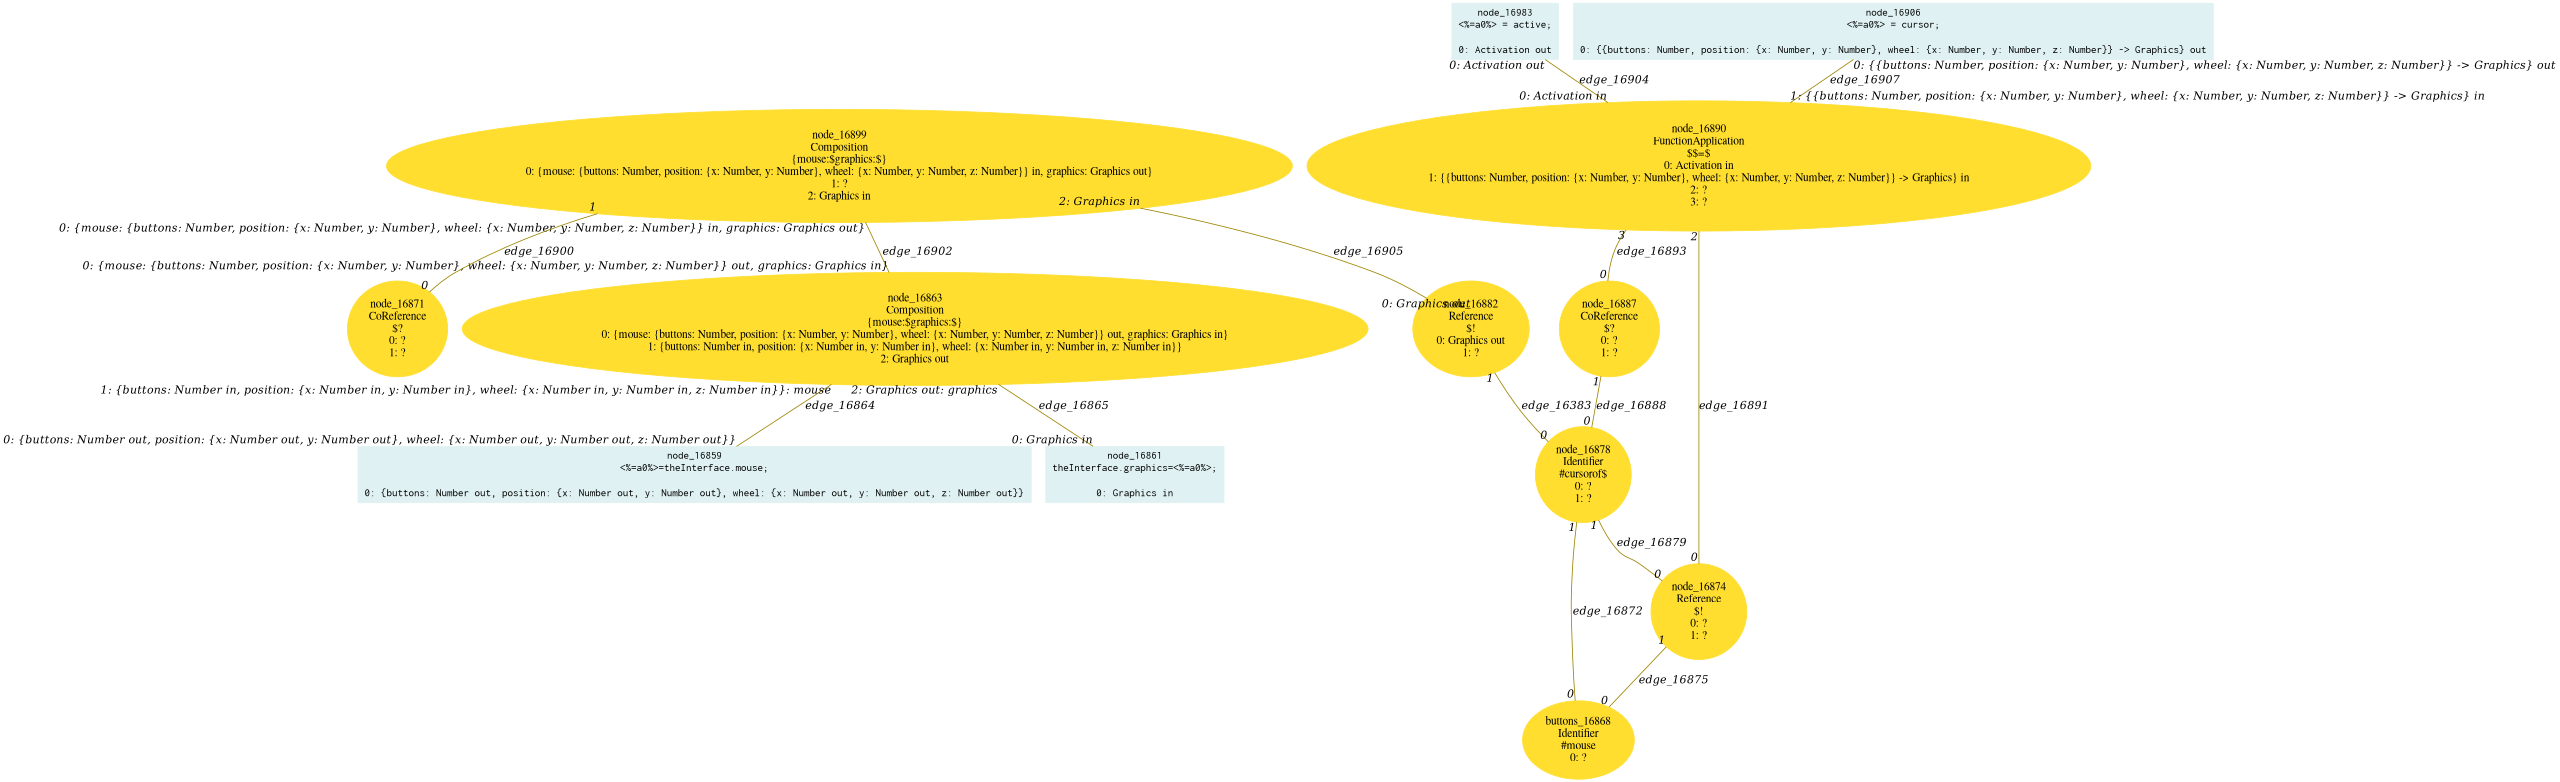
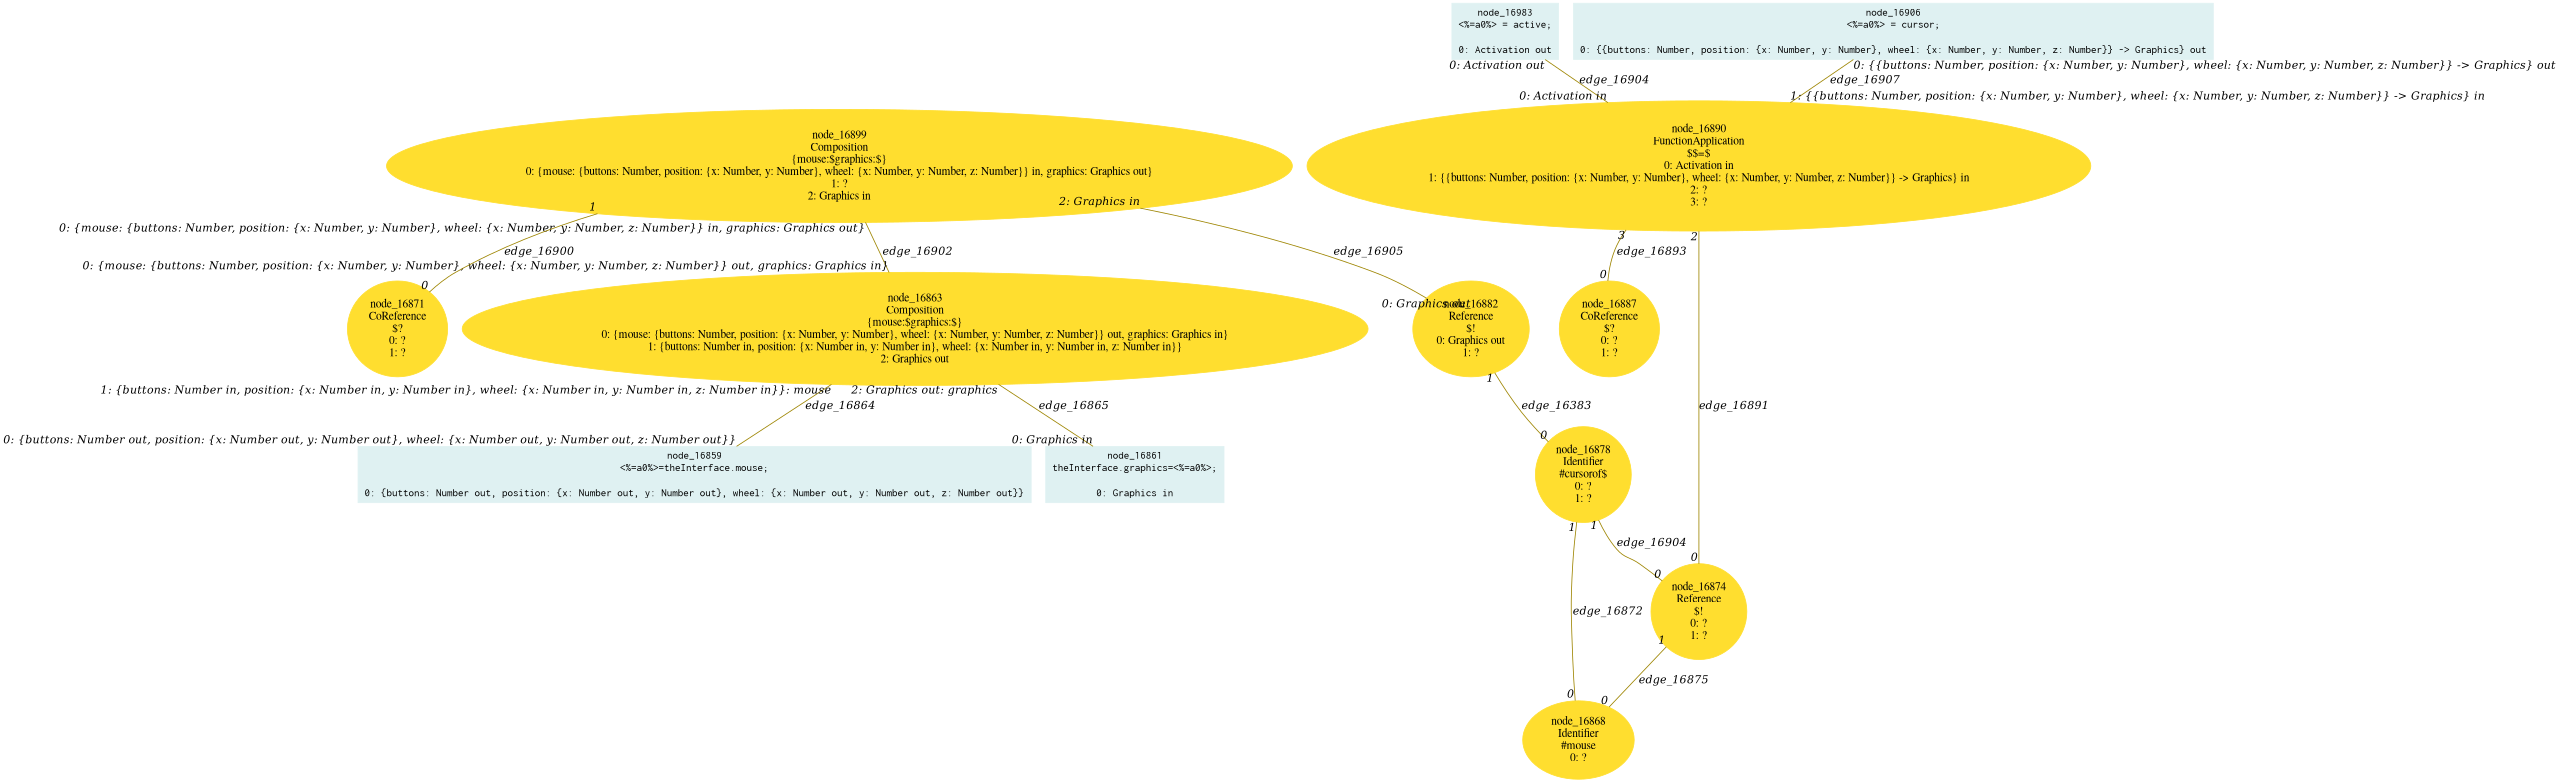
edge "node_16887 CoReference $? 0: ? 1: ?" -- "node_16878 Identifier #cursorof$ 0: ? 1: ?": removed, label "edge_16888"
edge "node_16878 Identifier #cursorof$ 0: ? 1: ?" -- "node_16874 Reference $! 0: ? 1: ?": label "edge_16879" -> "edge_16904"
node "buttons_16868 Identifier #mouse 0: ?": label "buttons_16868 Identifier #mouse 0: ?" -> "node_16868 Identifier #mouse 0: ?"
